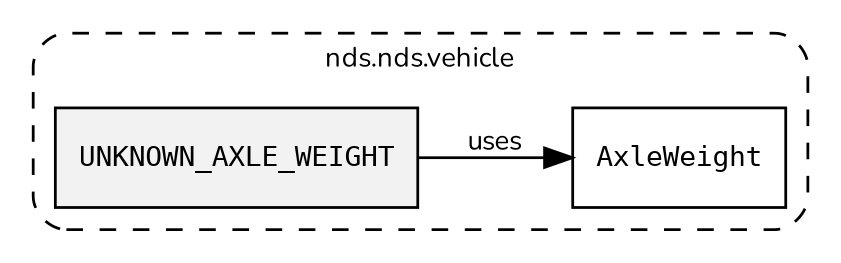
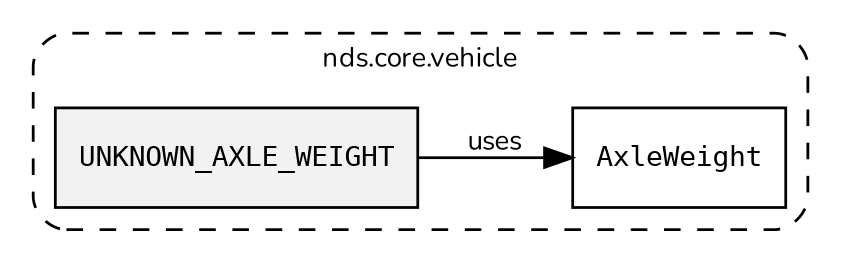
cluster "nds.nds.vehicle": label "nds.nds.vehicle" -> "nds.core.vehicle"
